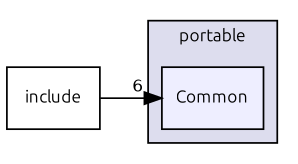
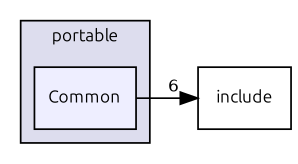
edge "include" -> "Common": reversed
